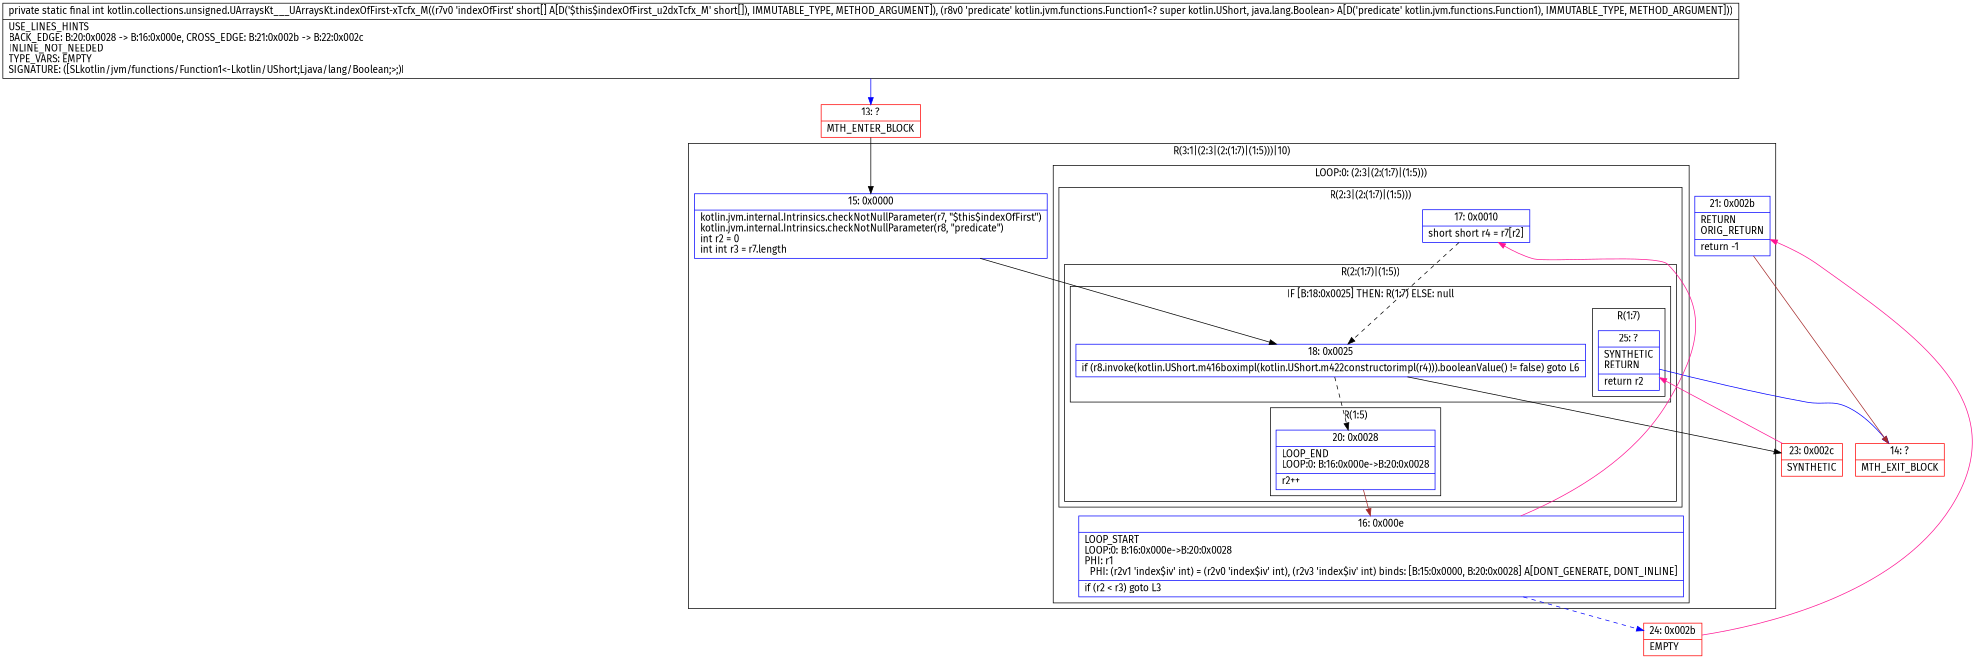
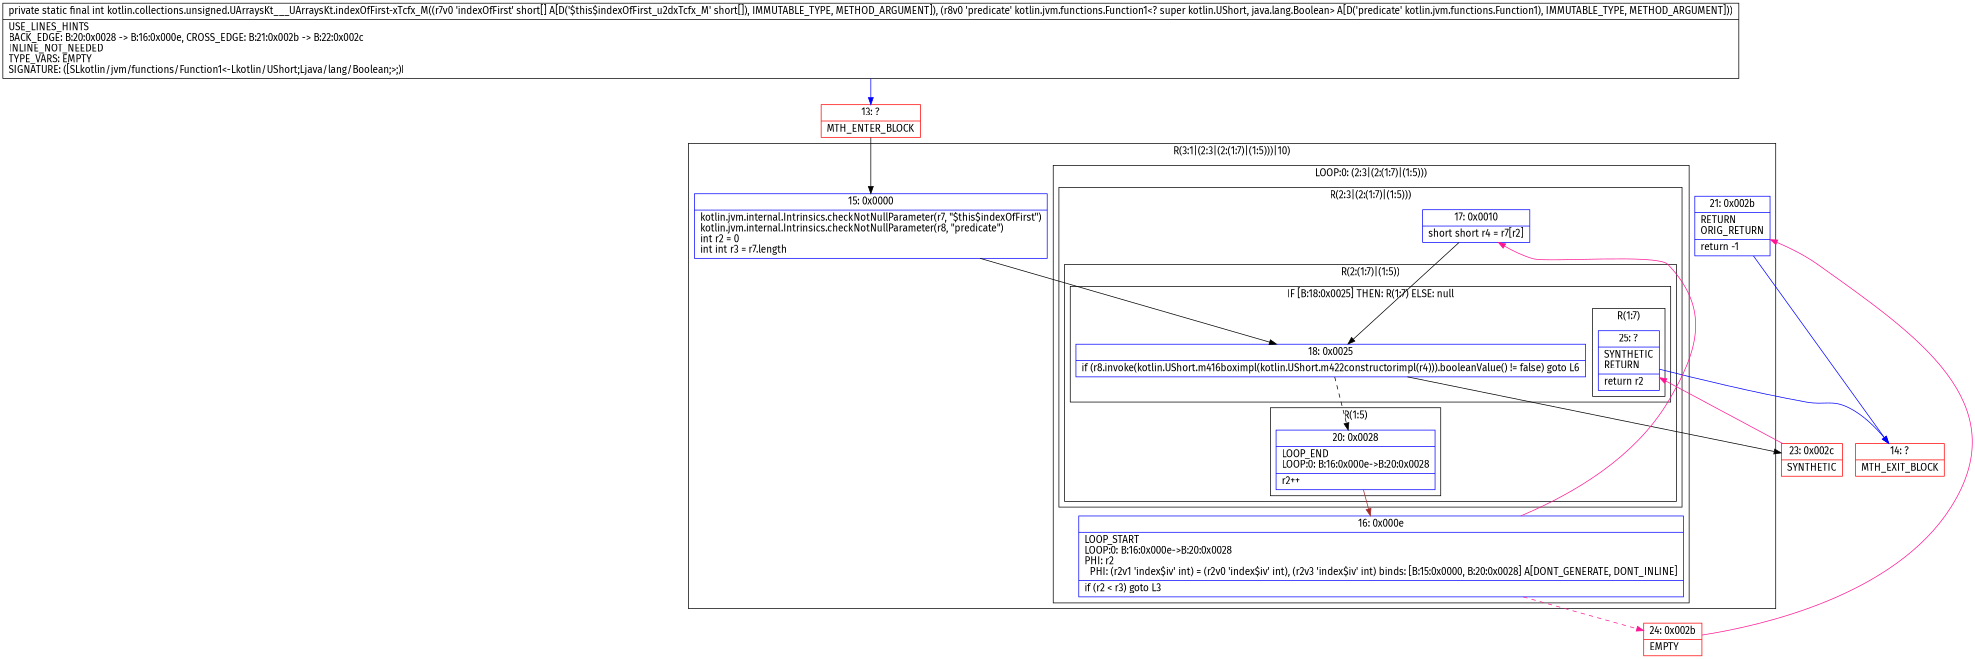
edge "17: 0x0010" -> "18: 0x0025": style dashed -> solid
edge "21: 0x002b" -> "14: ?": color brown -> blue
node "16: 0x000e": text "PHI: r1" -> "PHI: r2"
edge "16: 0x000e" -> "24: 0x002b": color blue -> deeppink
